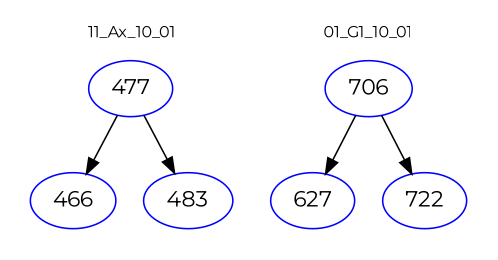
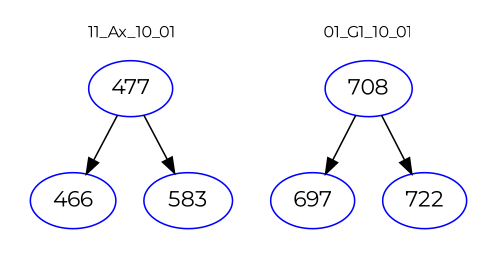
node "706": label "706" -> "708"
node "483": label "483" -> "583"
node "627": label "627" -> "697"
